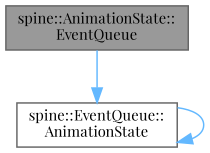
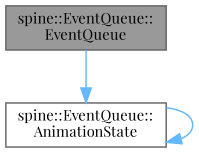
node "spine::AnimationState:: EventQueue": label "spine::AnimationState:: EventQueue" -> "spine::EventQueue:: EventQueue"
